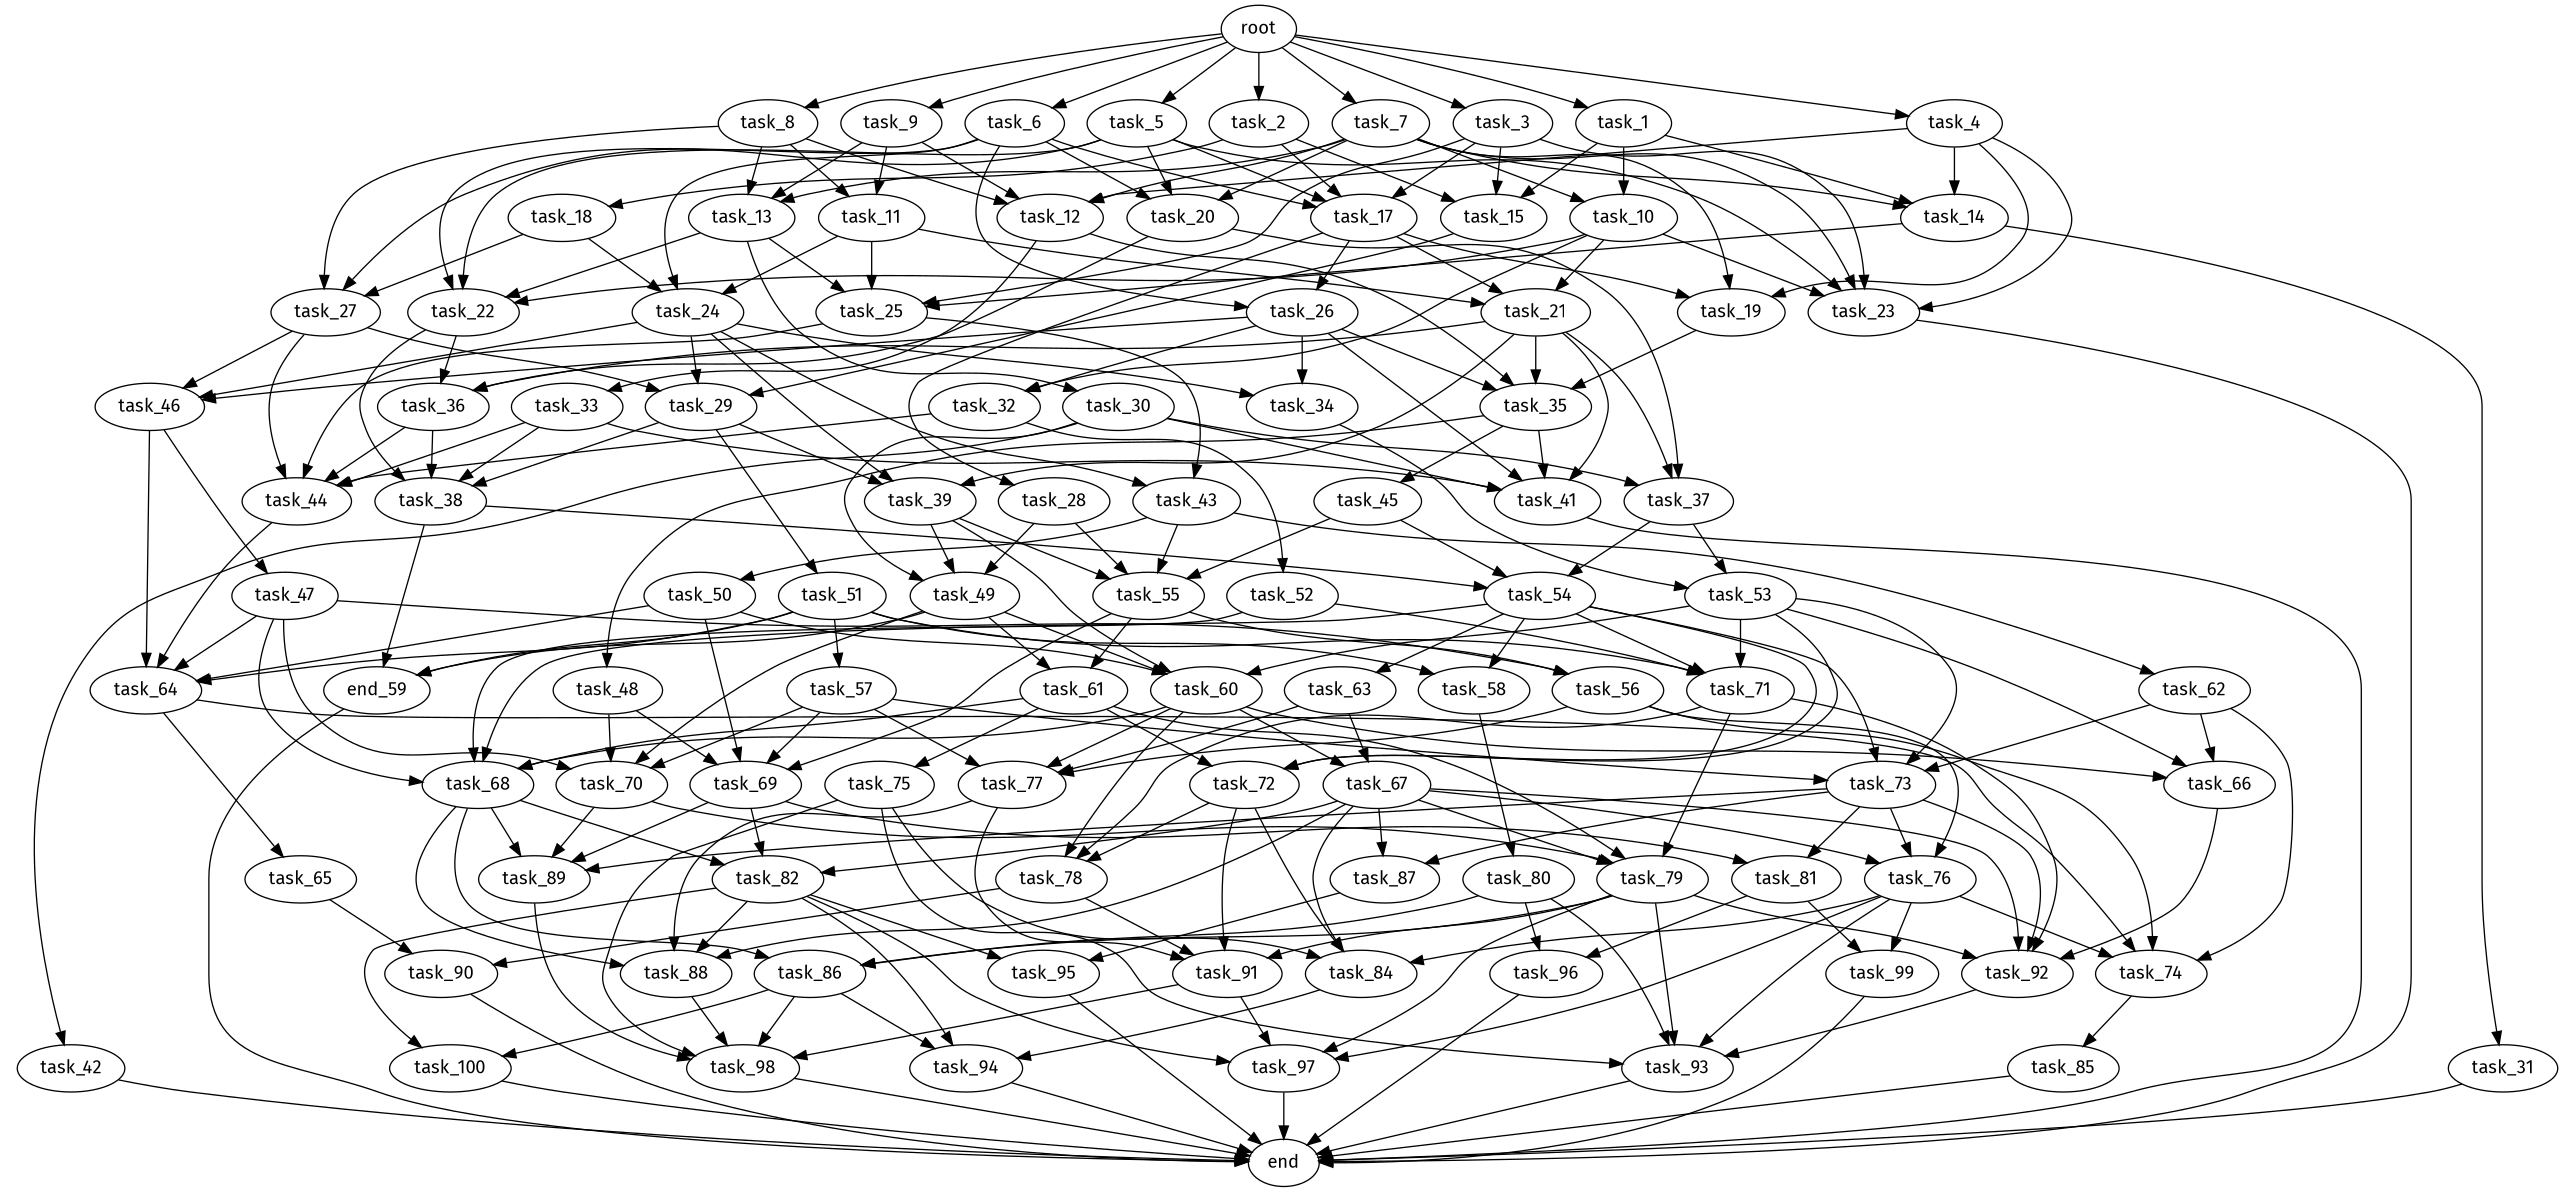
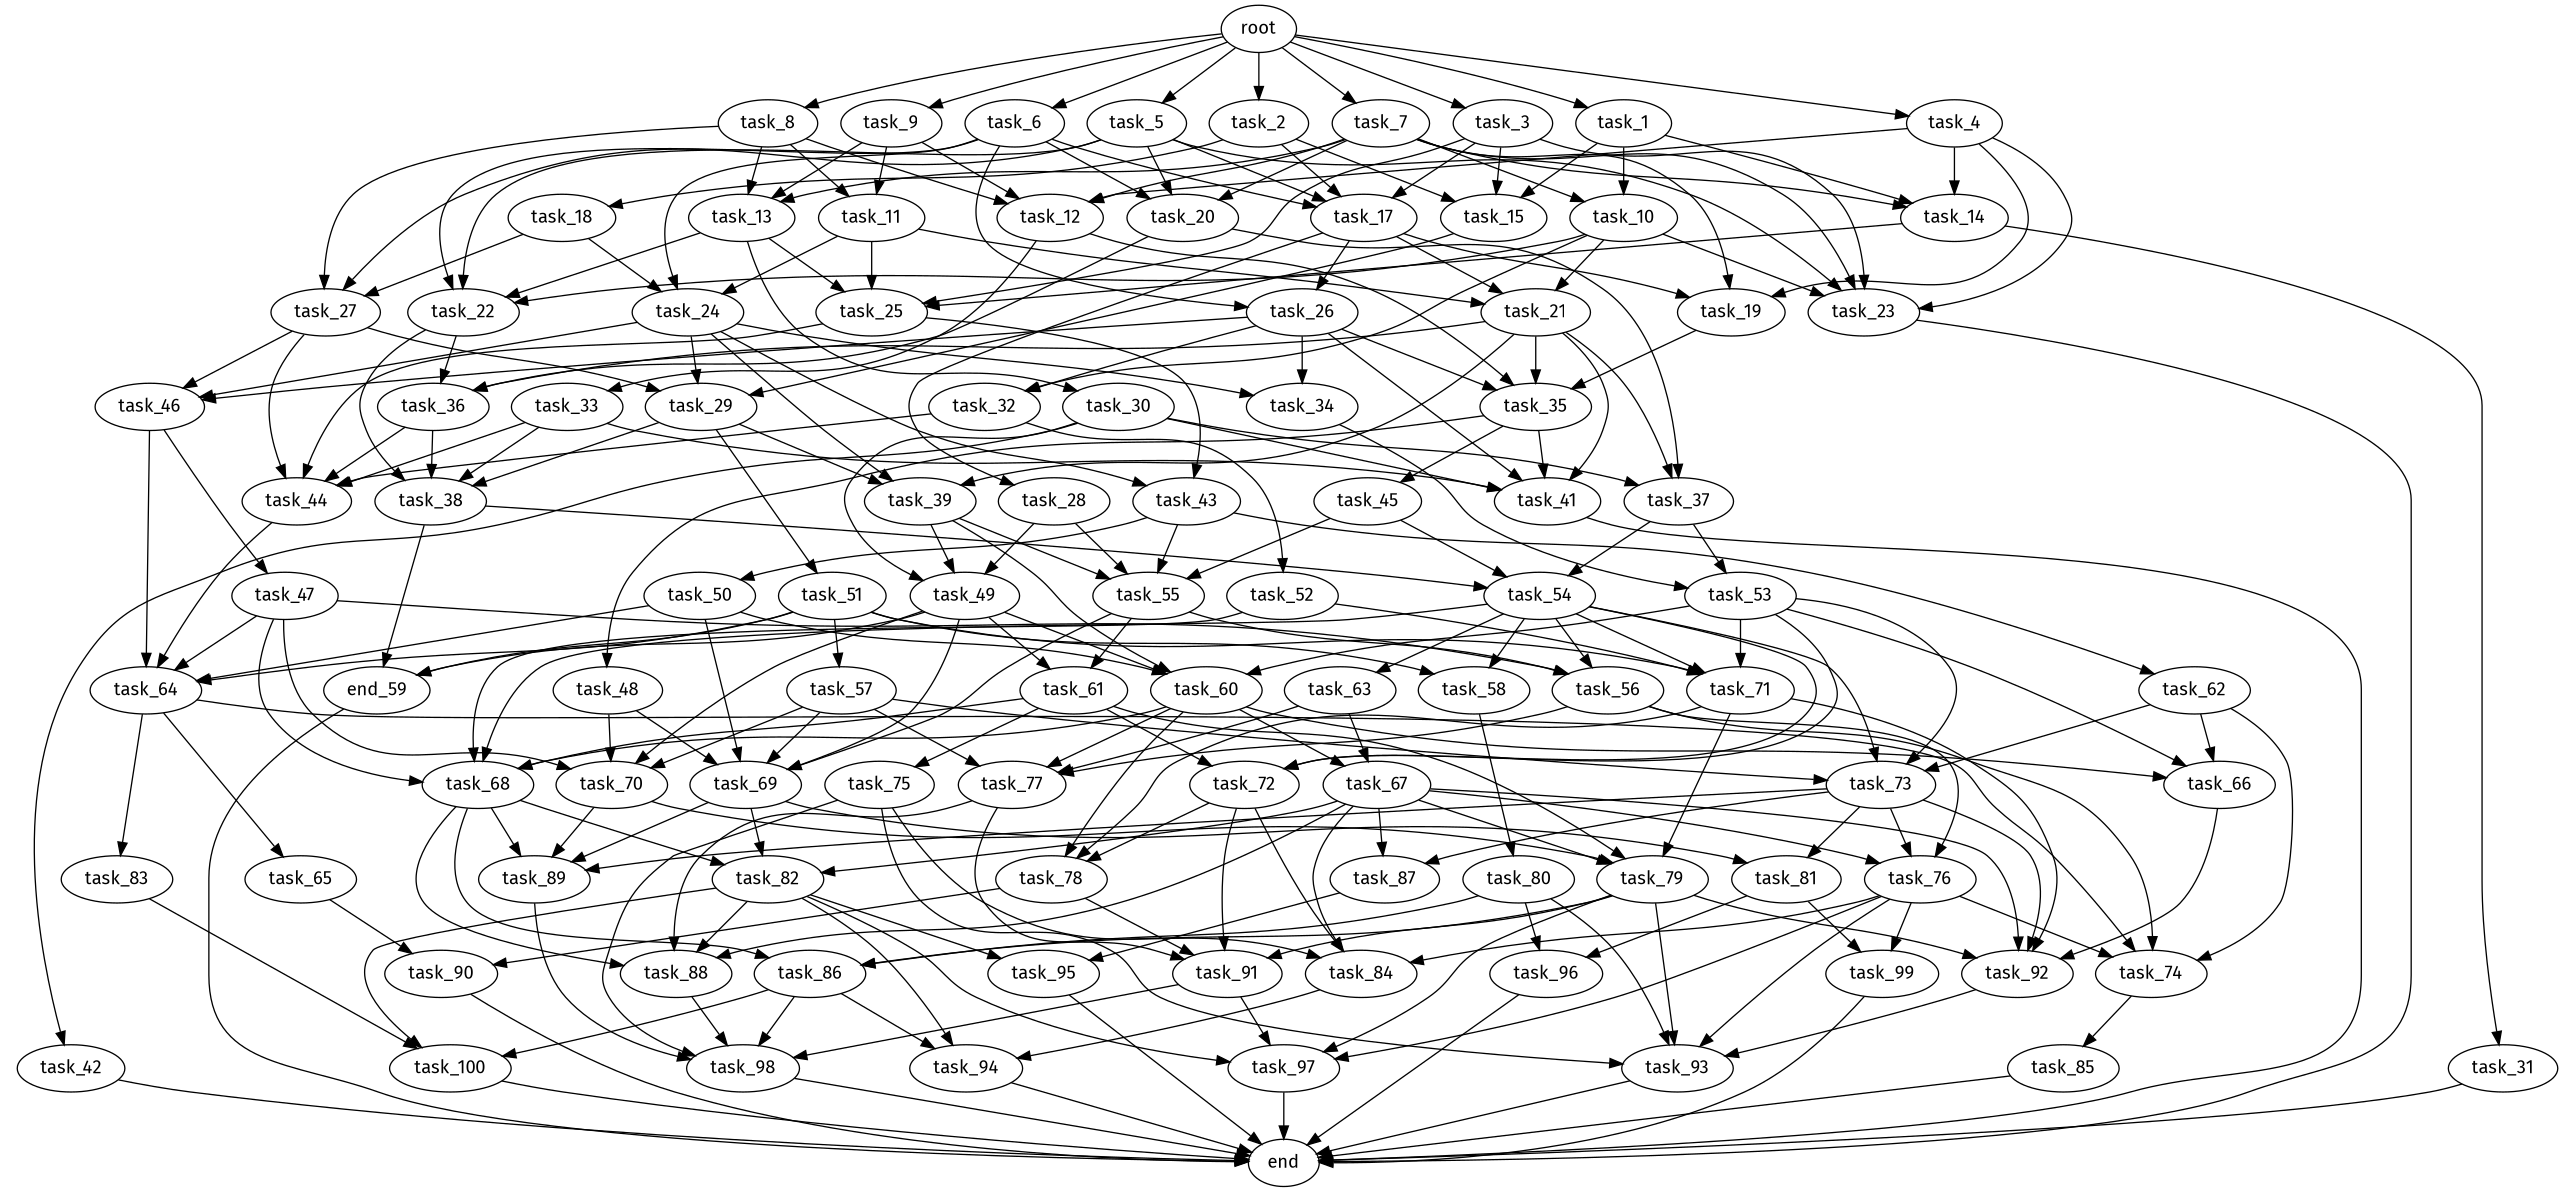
edge "task_54" -> "task_56": added
edge "task_49" -> "task_69": added
node "task_83": added
